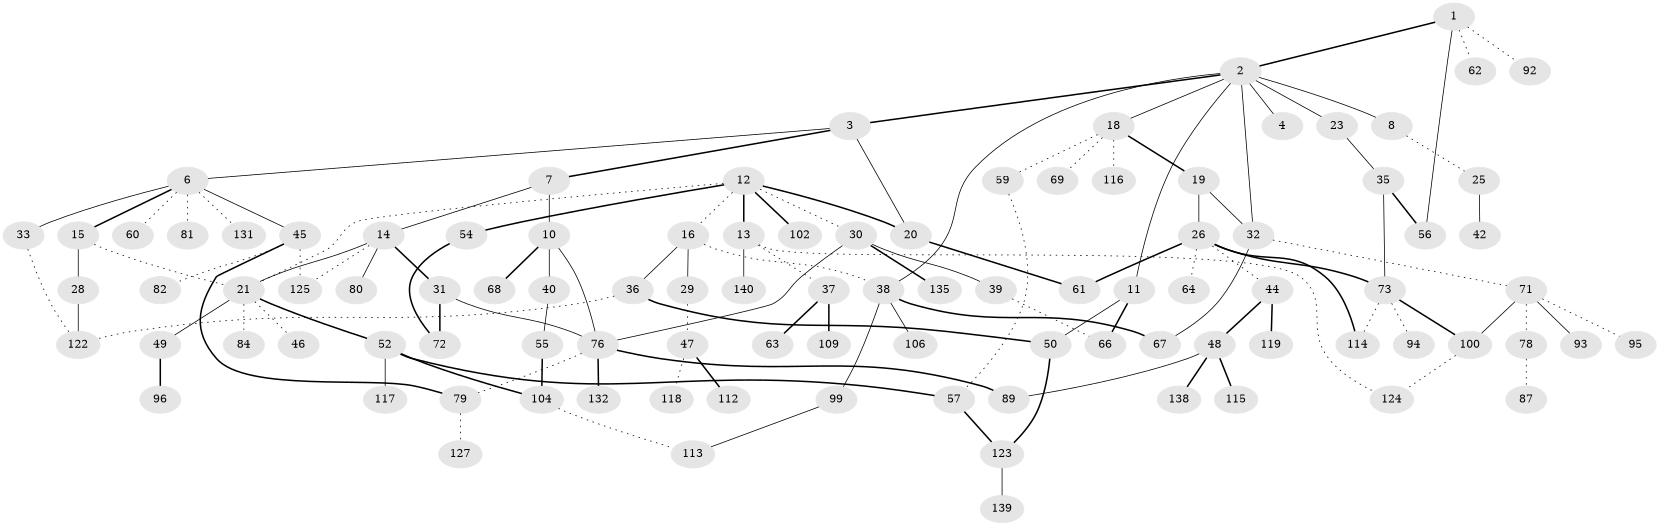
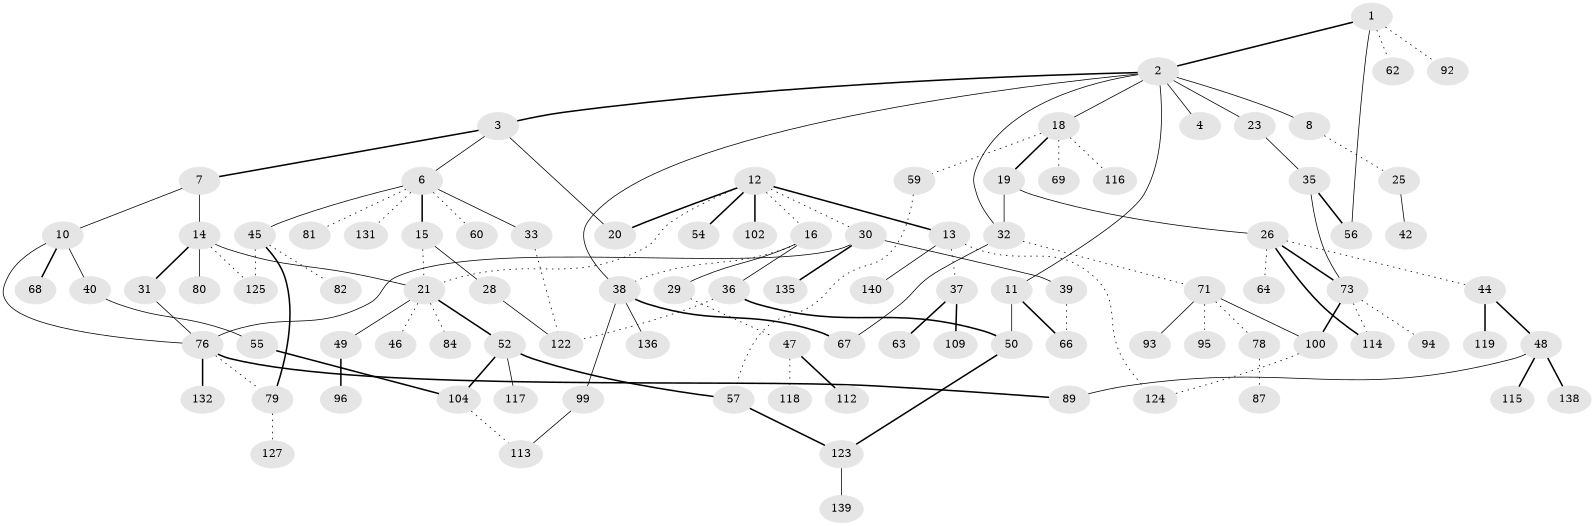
node "61": removed
node "72": removed
node "106": label "106" -> "136"
